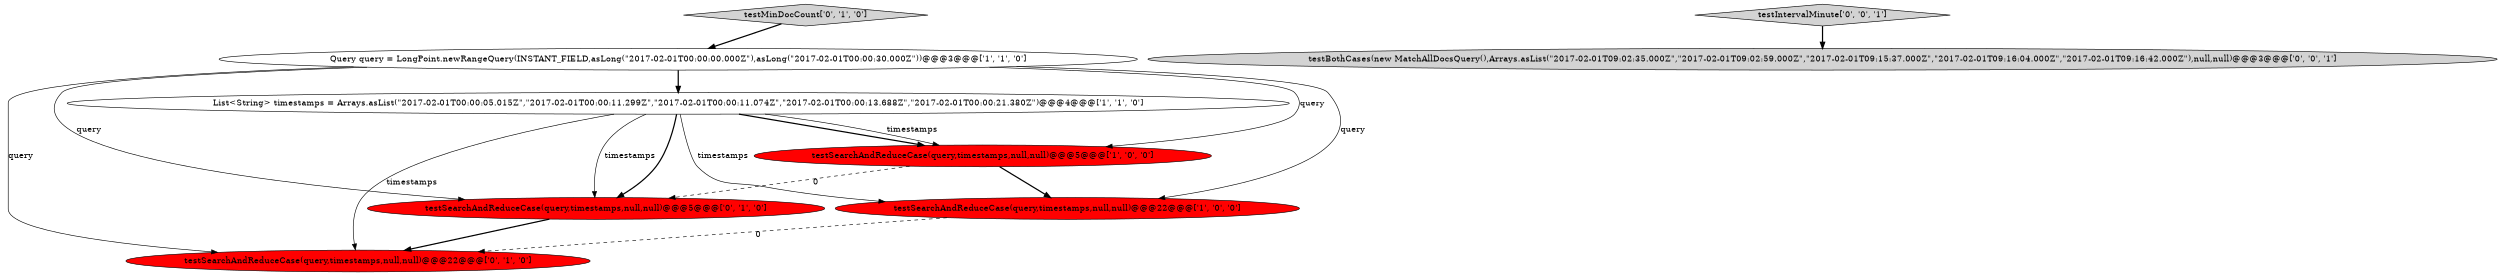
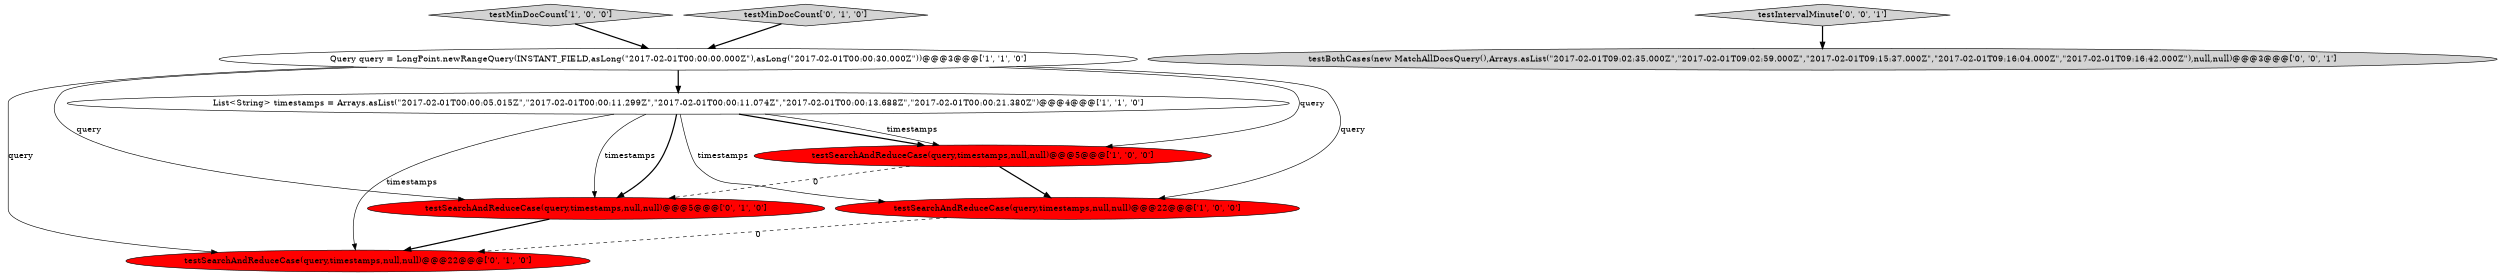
node "testMinDocCount['1', '0', '0']": added
